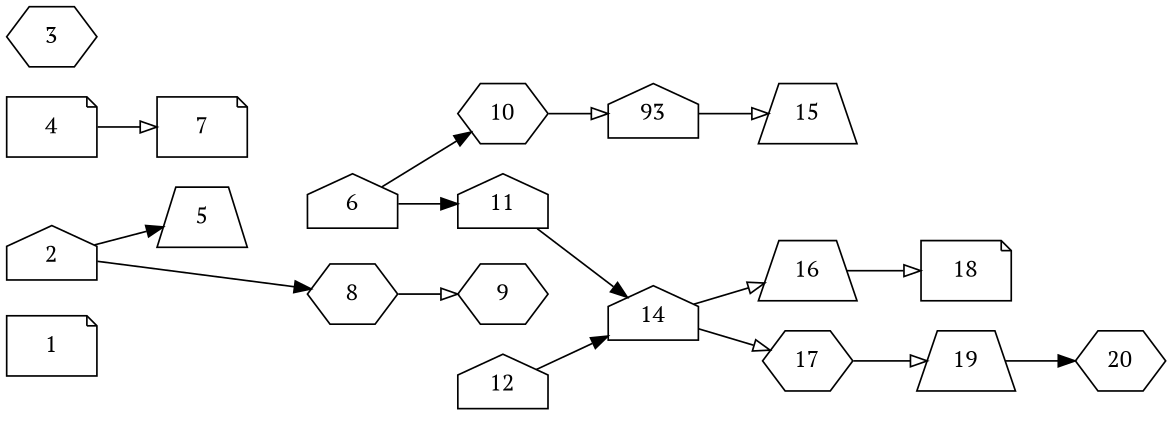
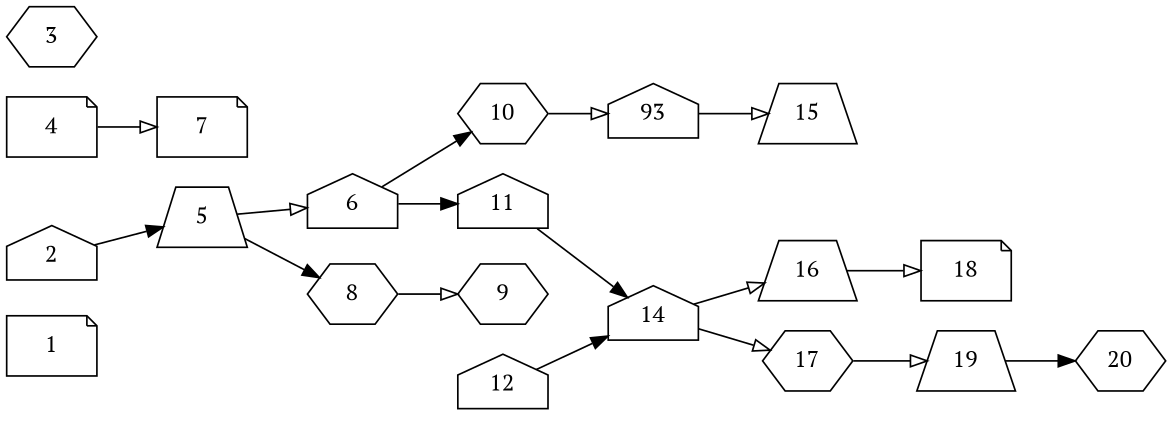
edge "5" -> "6": added
edge "2" -> "8": now "5" -> "8"
